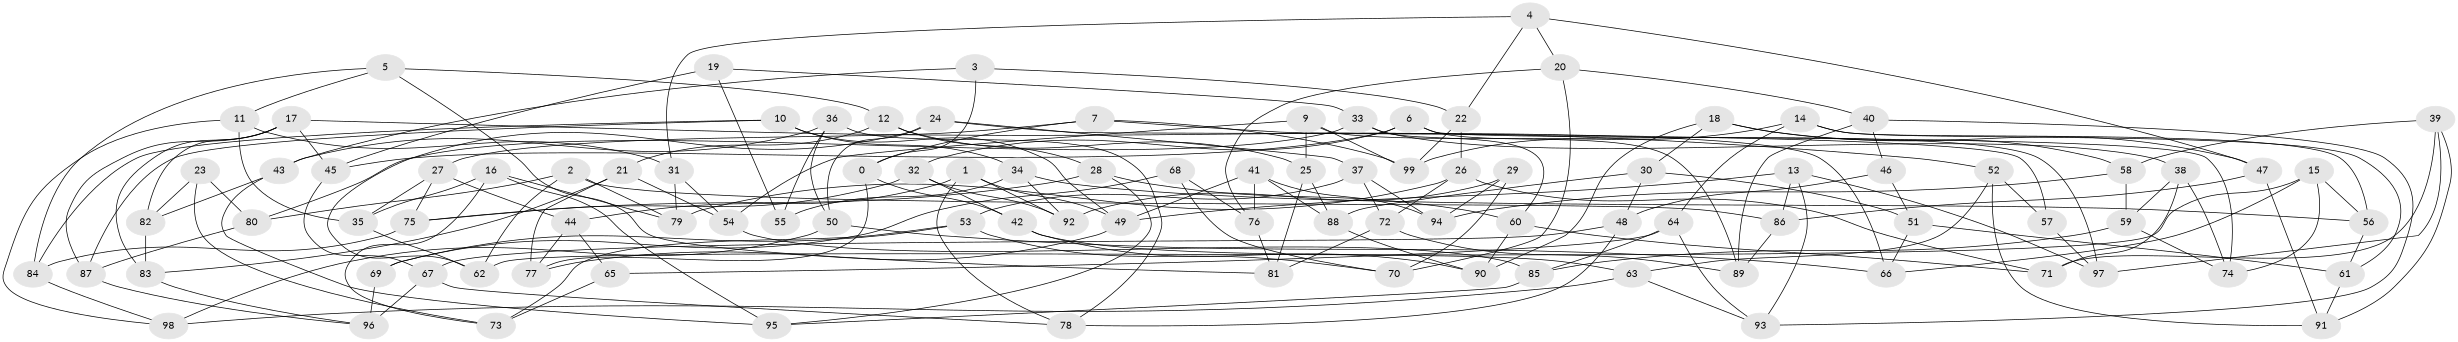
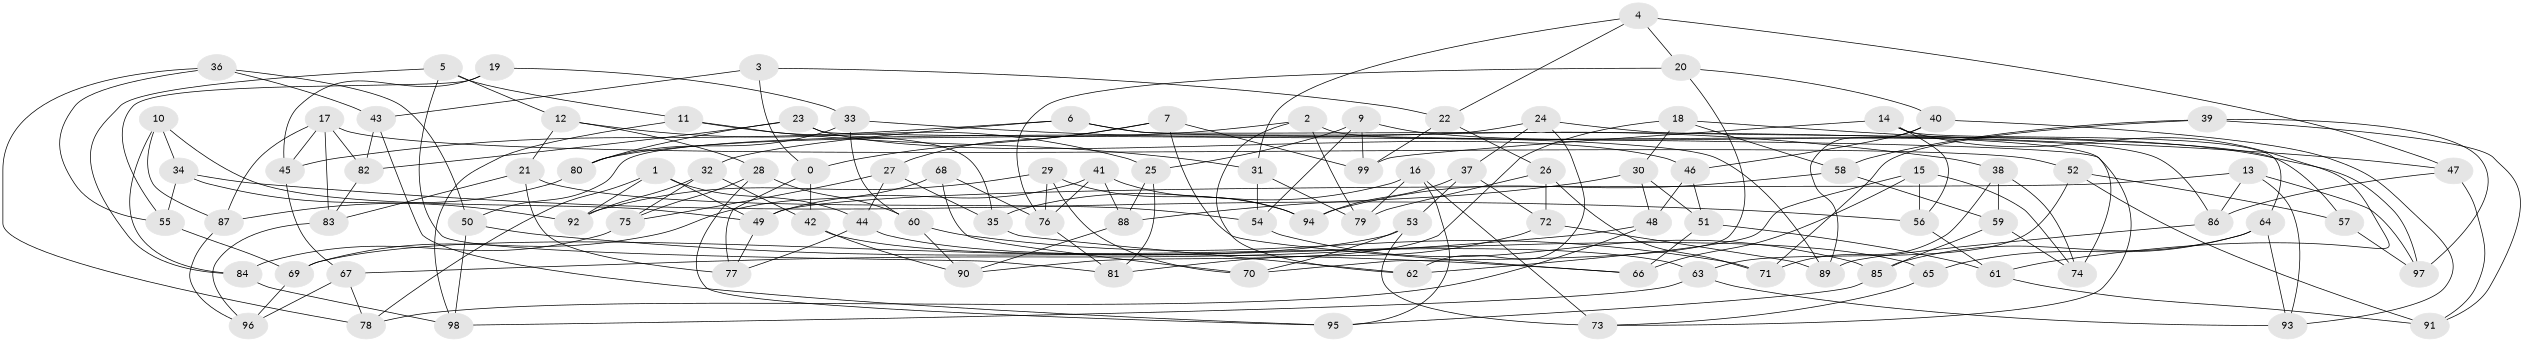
edge "23" -- "46": added
edge "29" -- "76": added
edge "55" -- "69": added
